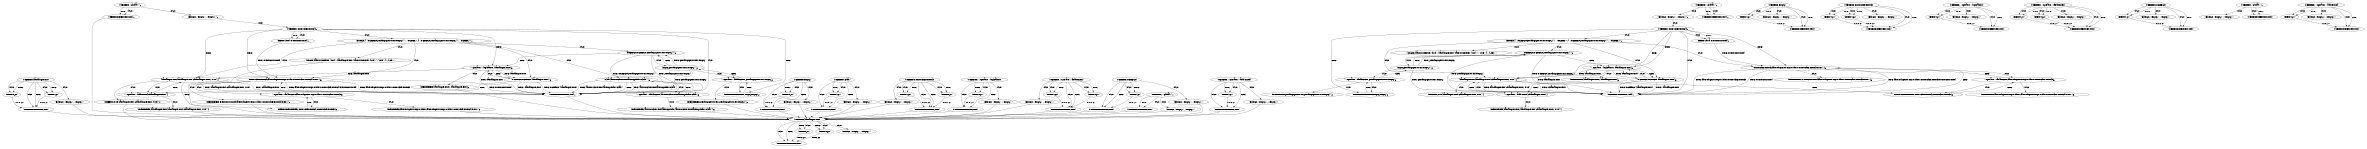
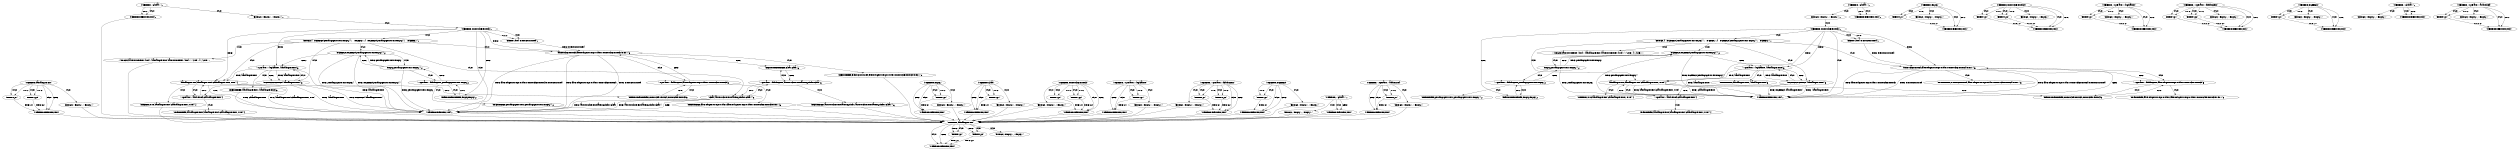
node "(FIELD_IDENTIFIER,Clear,Clear)": added
